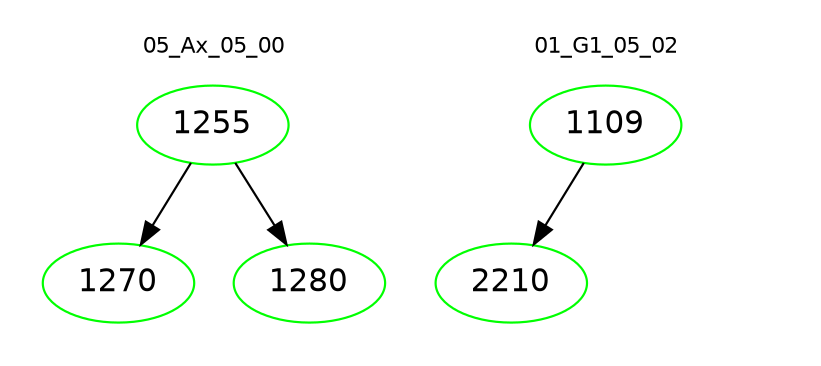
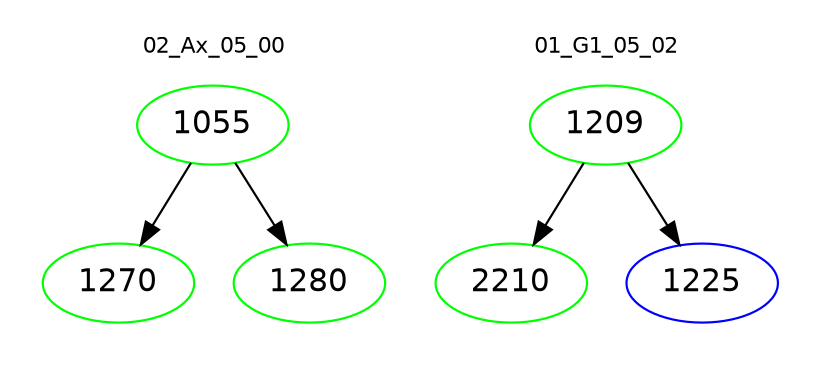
cluster "05_Ax_05_00": label "05_Ax_05_00" -> "02_Ax_05_00"
node "1255": label "1255" -> "1055"
node "1109": label "1109" -> "1209"
node "1225": added
